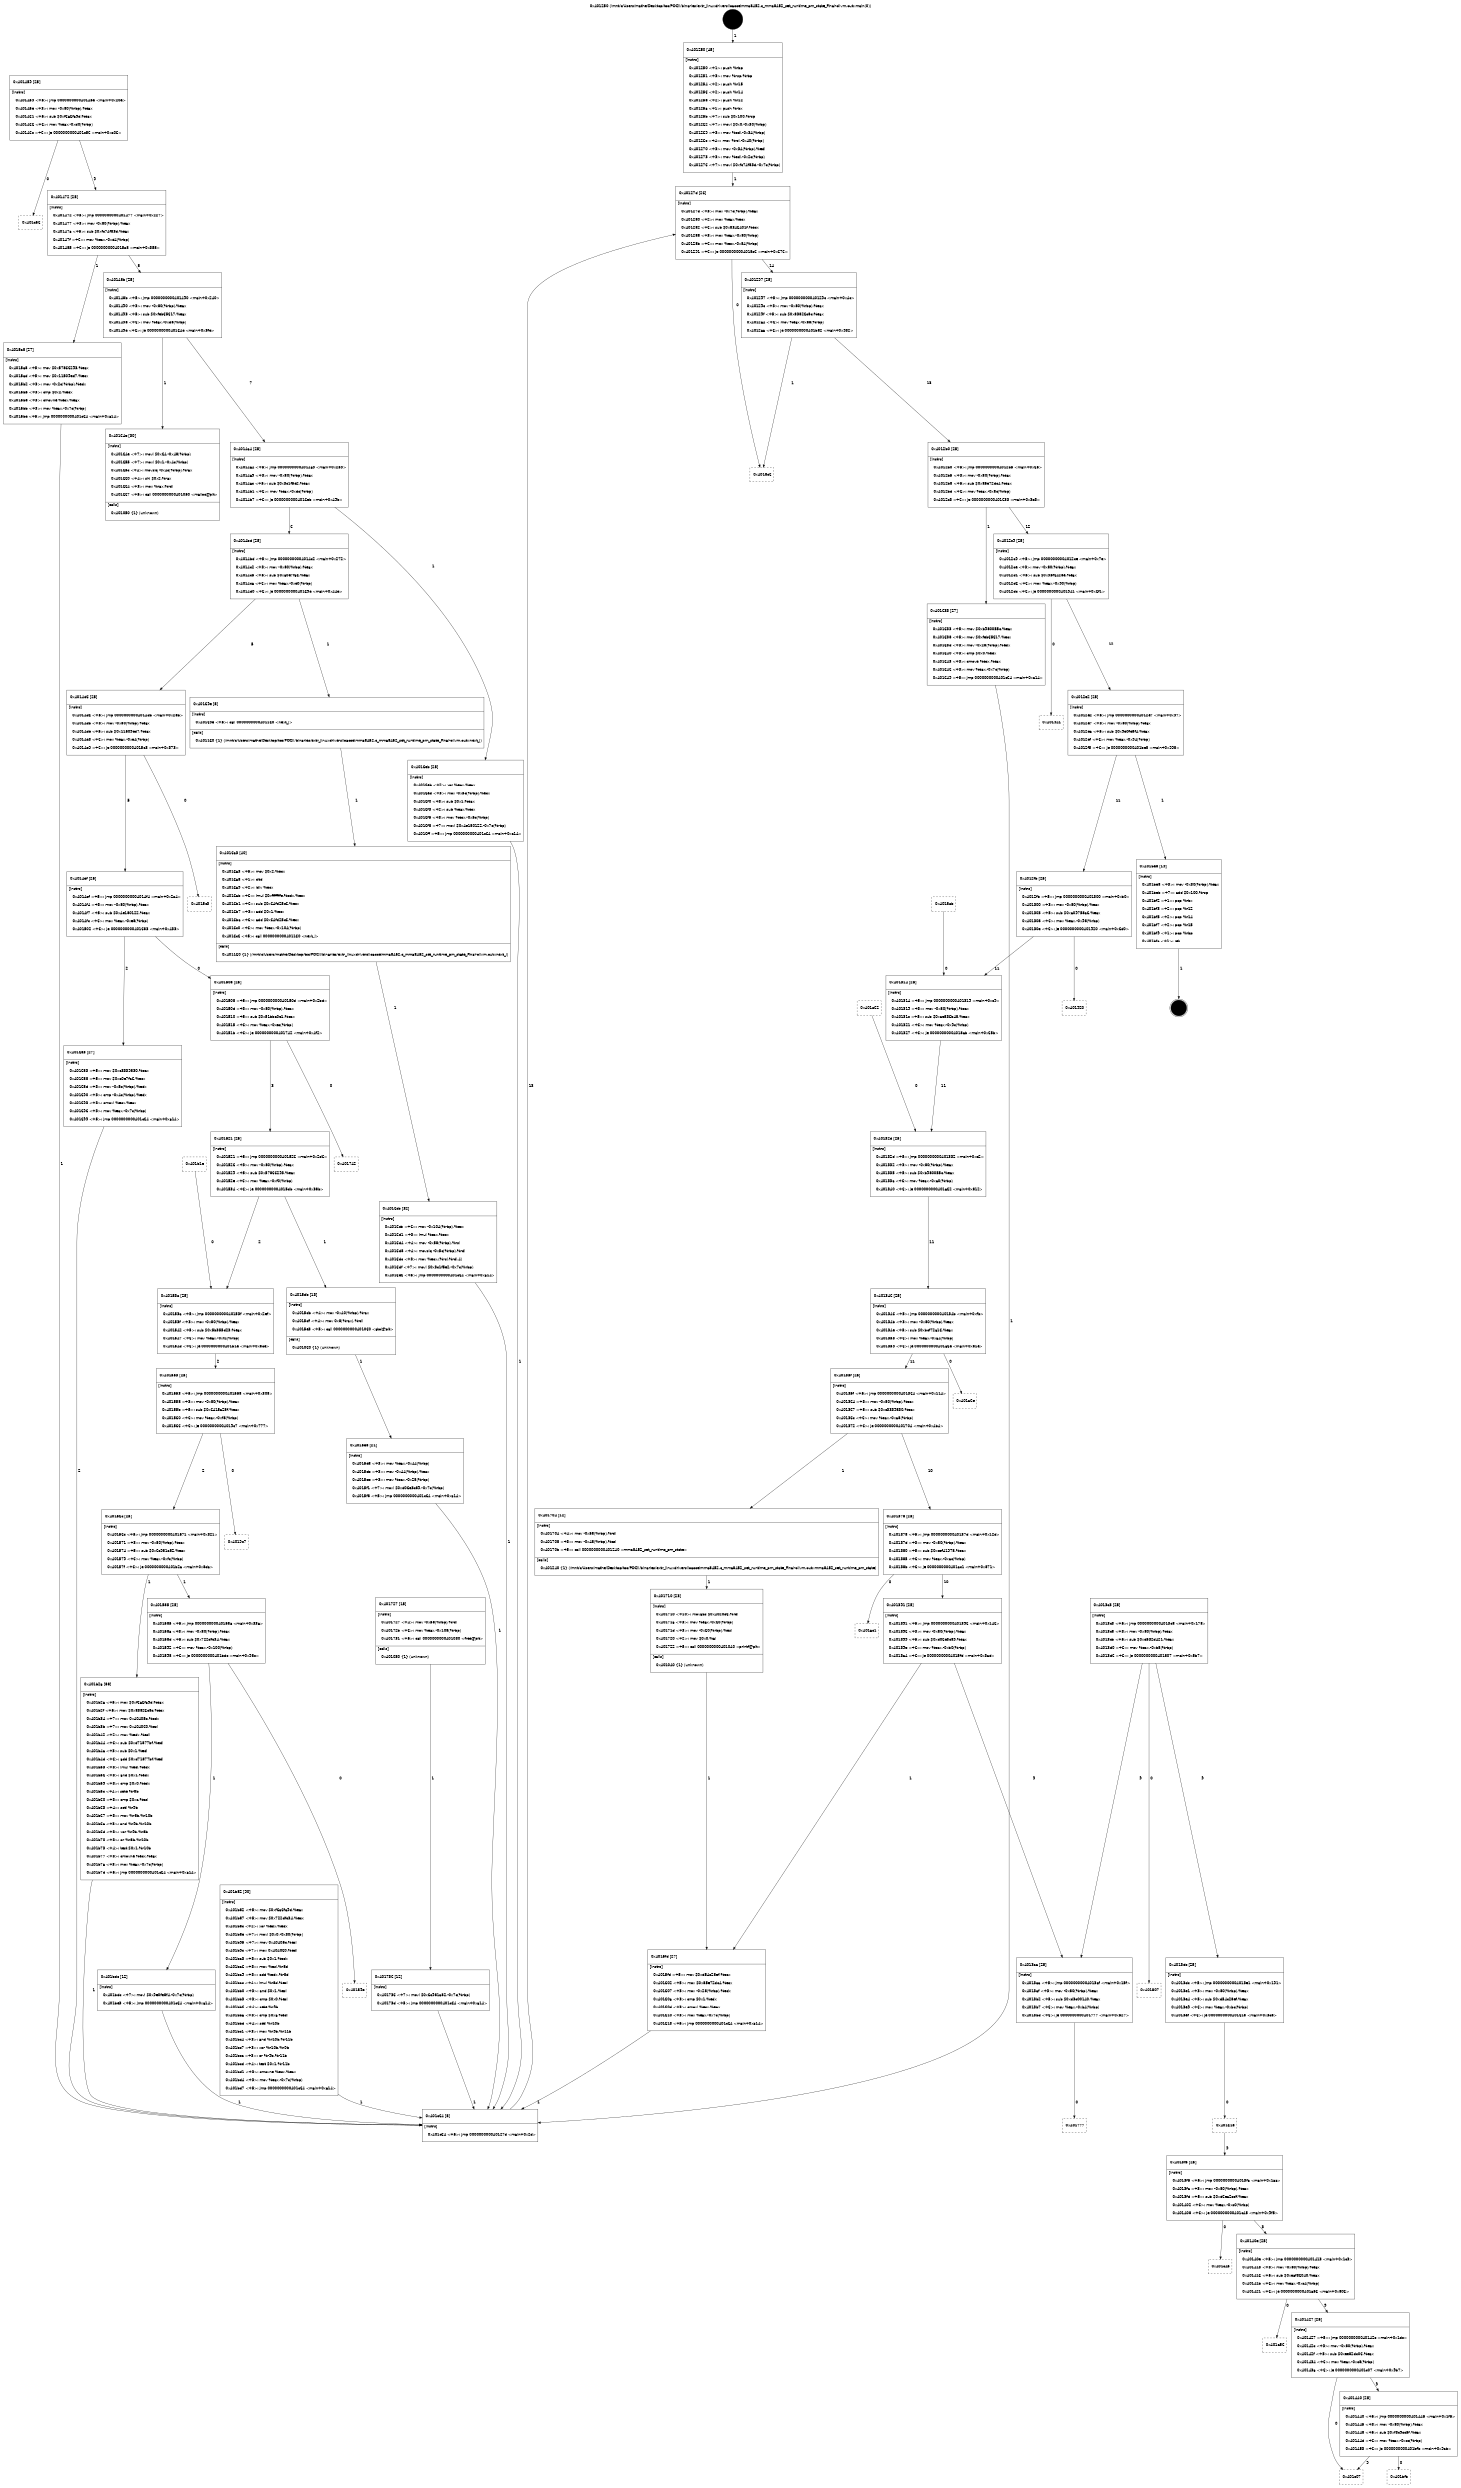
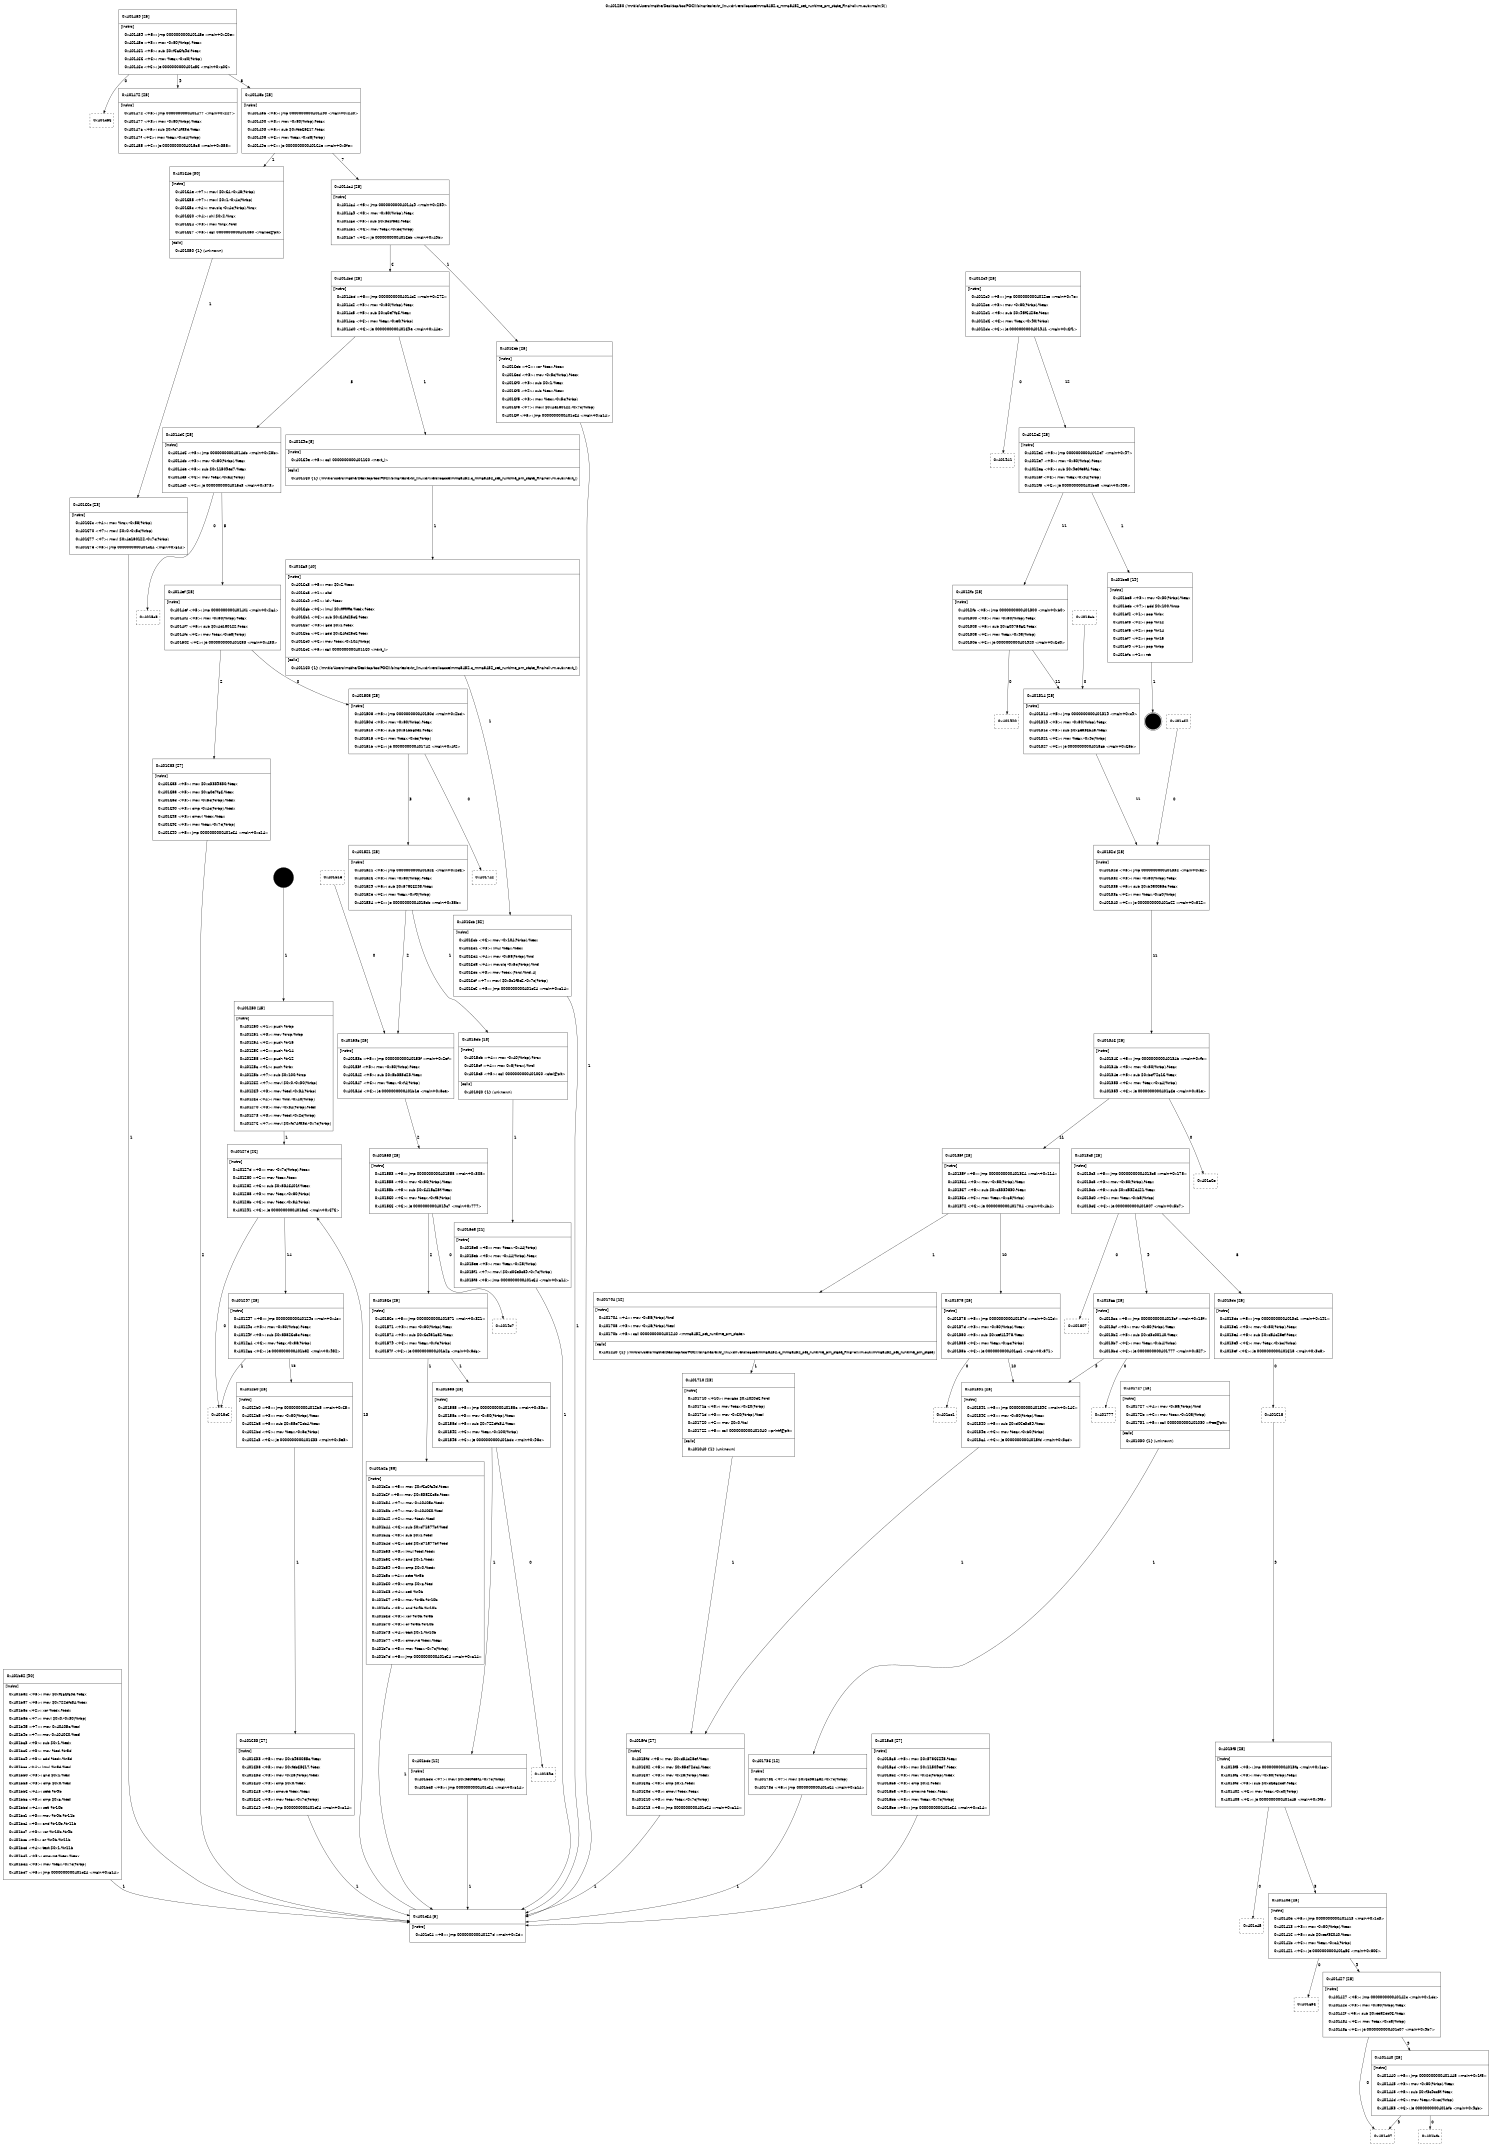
edge "0x401472 [25]" -> "0x40148b [25]": now "0x401459 [25]" -> "0x40148b [25]"
edge "0x401472 [25]" -> "0x4015a8 [27]": removed, label "1"
edge "0x4012b0 [25]" -> "0x4012c9 [25]": removed, label "12"
node "0x40166c [23]": added
edge "0x4013c3 [25]" -> "0x4013dc [25]": label " 9" -> " 8"
edge "0x401391 [25]" -> "0x4013aa [25]": reversed
